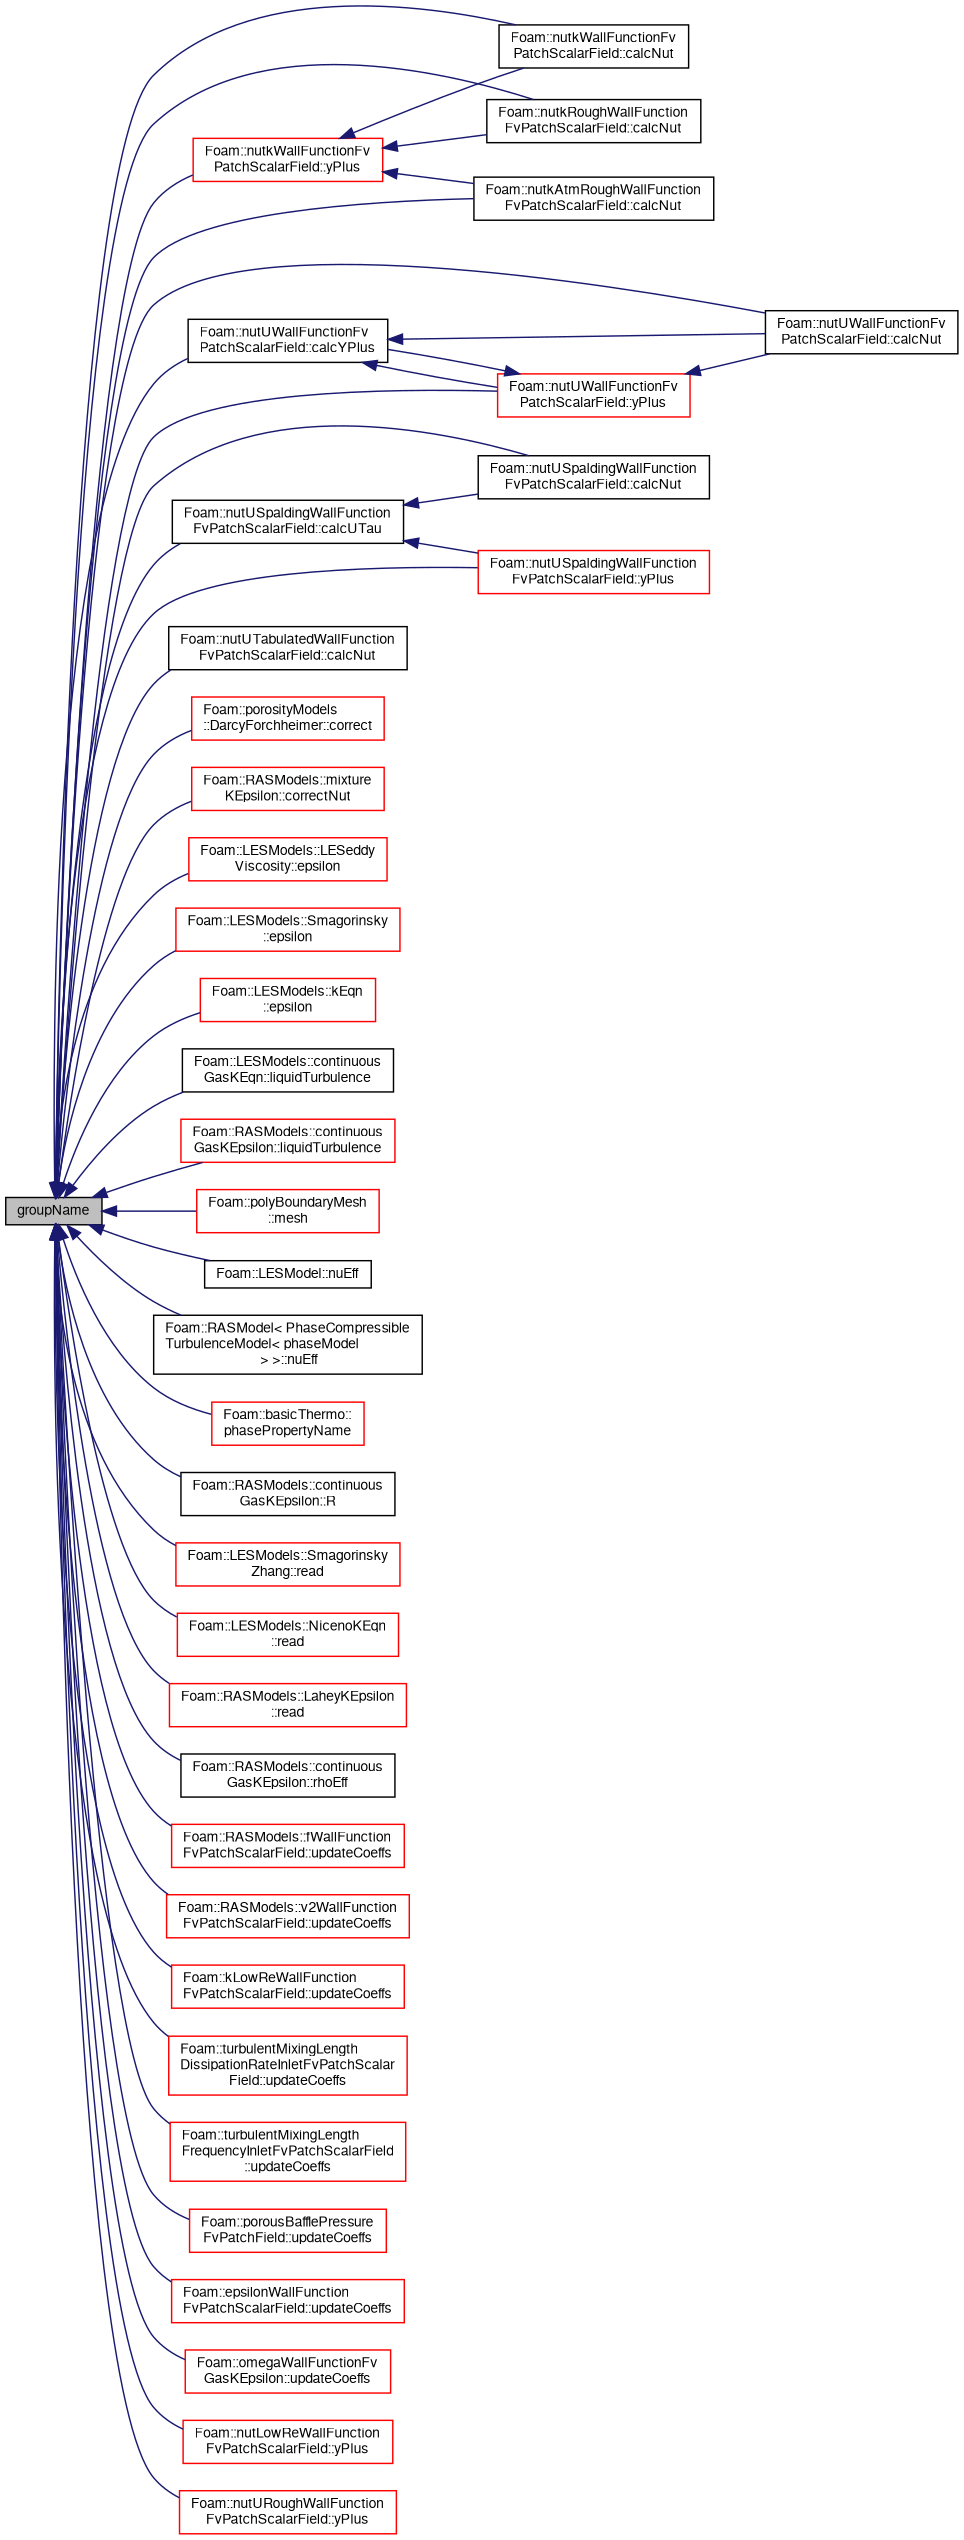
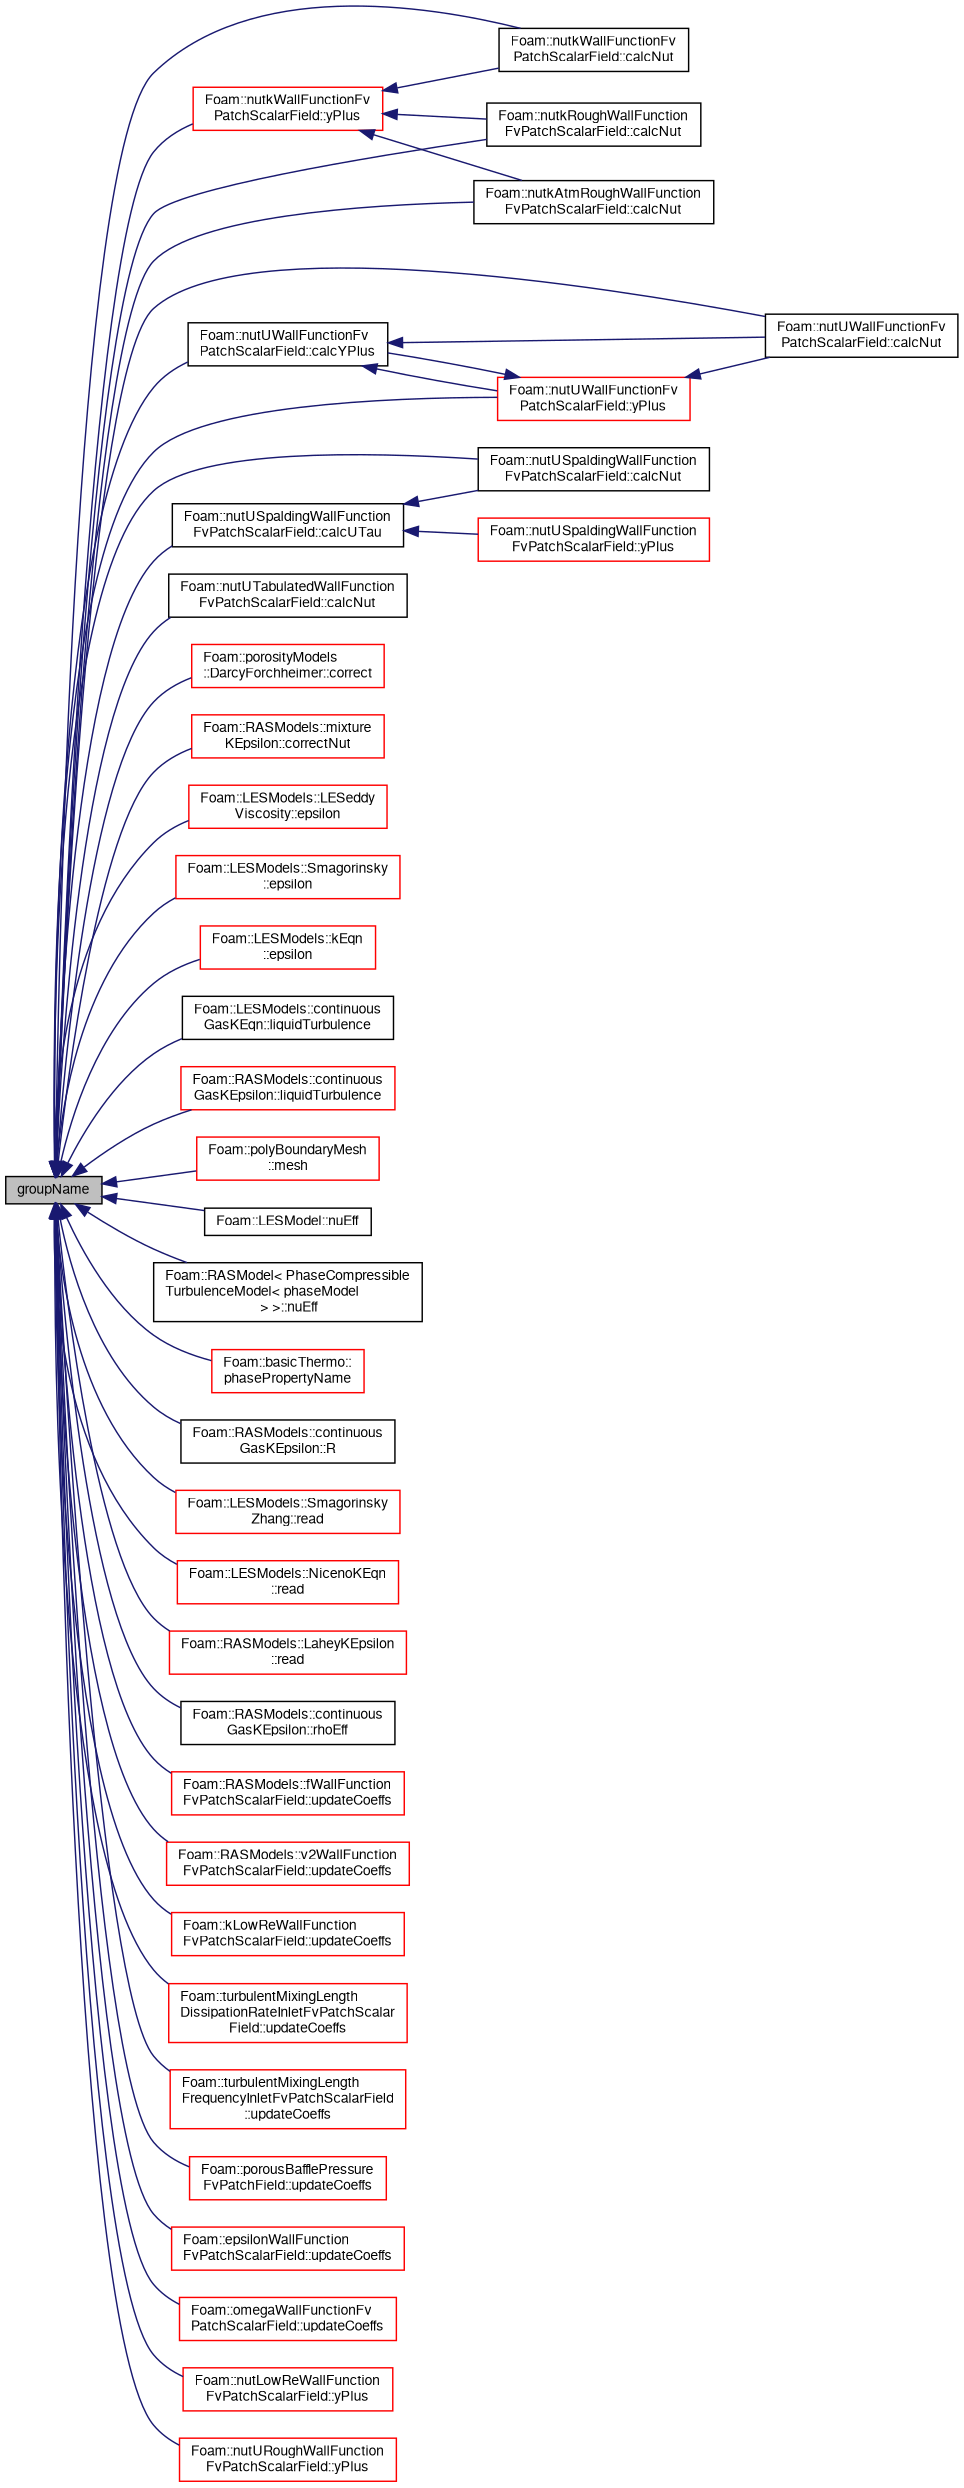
edge "Foam::nutUSpaldingWallFunction FvPatchScalarField::yPlus" -> "groupName": removed
node "Foam::omegaWallFunctionFv GasKEpsilon::updateCoeffs": label "Foam::omegaWallFunctionFv GasKEpsilon::updateCoeffs" -> "Foam::omegaWallFunctionFv PatchScalarField::updateCoeffs"
